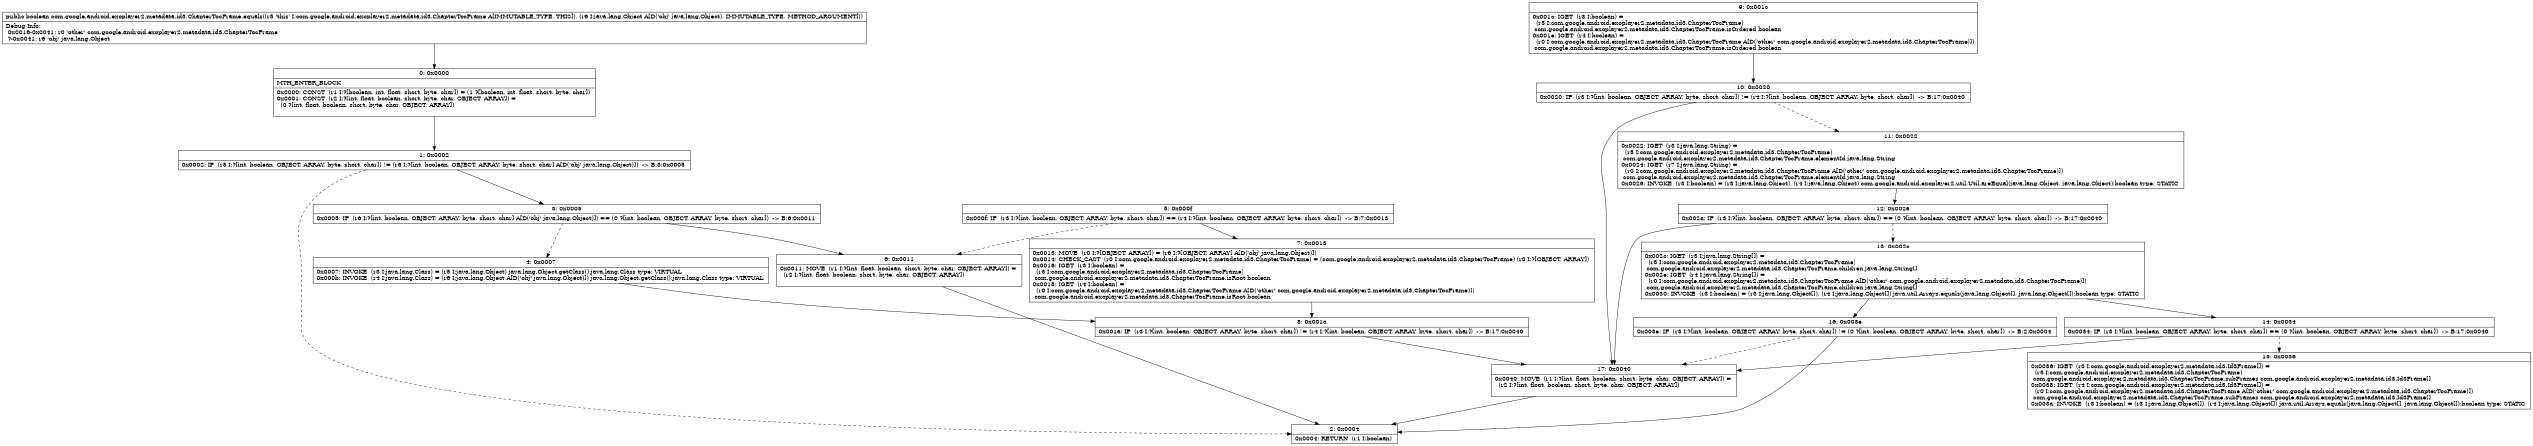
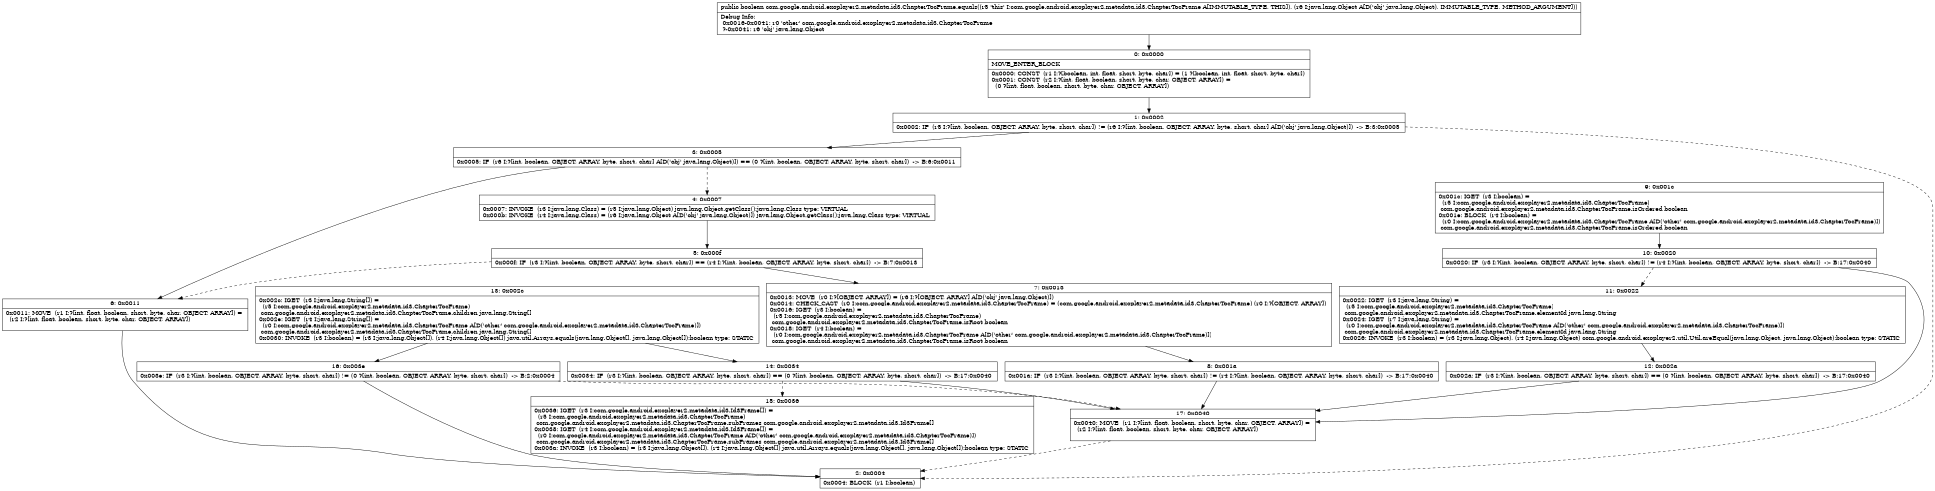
node "9: 0x001c": text "0x001e: IGET  (r4 I:boolean) =" -> "0x001e: BLOCK  (r4 I:boolean) ="
node "0: 0x0000": text "MTH_ENTER_BLOCK" -> "MOVE_ENTER_BLOCK"
edge "12: 0x002a" -> "13: 0x002c": removed
edge "4: 0x0007" -> "8: 0x001a": now "4: 0x0007" -> "5: 0x000f"
edge "17: 0x0040" -> "2: 0x0004": style solid -> dashed
node "2: 0x0004": text "0x0004: RETURN  (r1 I:boolean)" -> "0x0004: BLOCK  (r1 I:boolean)"
